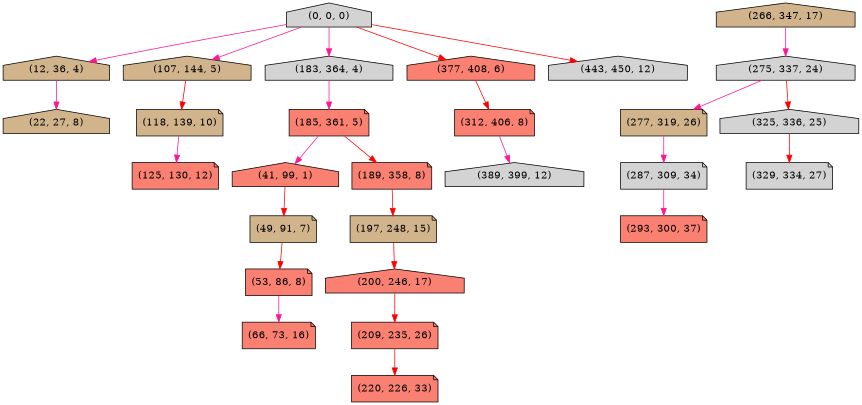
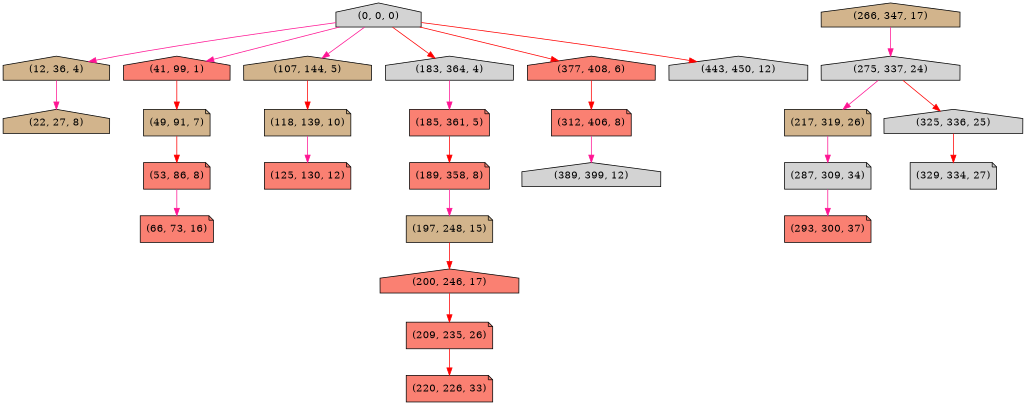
edge "(0, 0, 0)" -> "(183, 364, 4)": color deeppink -> red
node "(277, 319, 26)": label "(277, 319, 26)" -> "(217, 319, 26)"
edge "(185, 361, 5)" -> "(41, 99, 1)": now "(0, 0, 0)" -> "(41, 99, 1)"
edge "(189, 358, 8)" -> "(197, 248, 15)": color red -> deeppink
